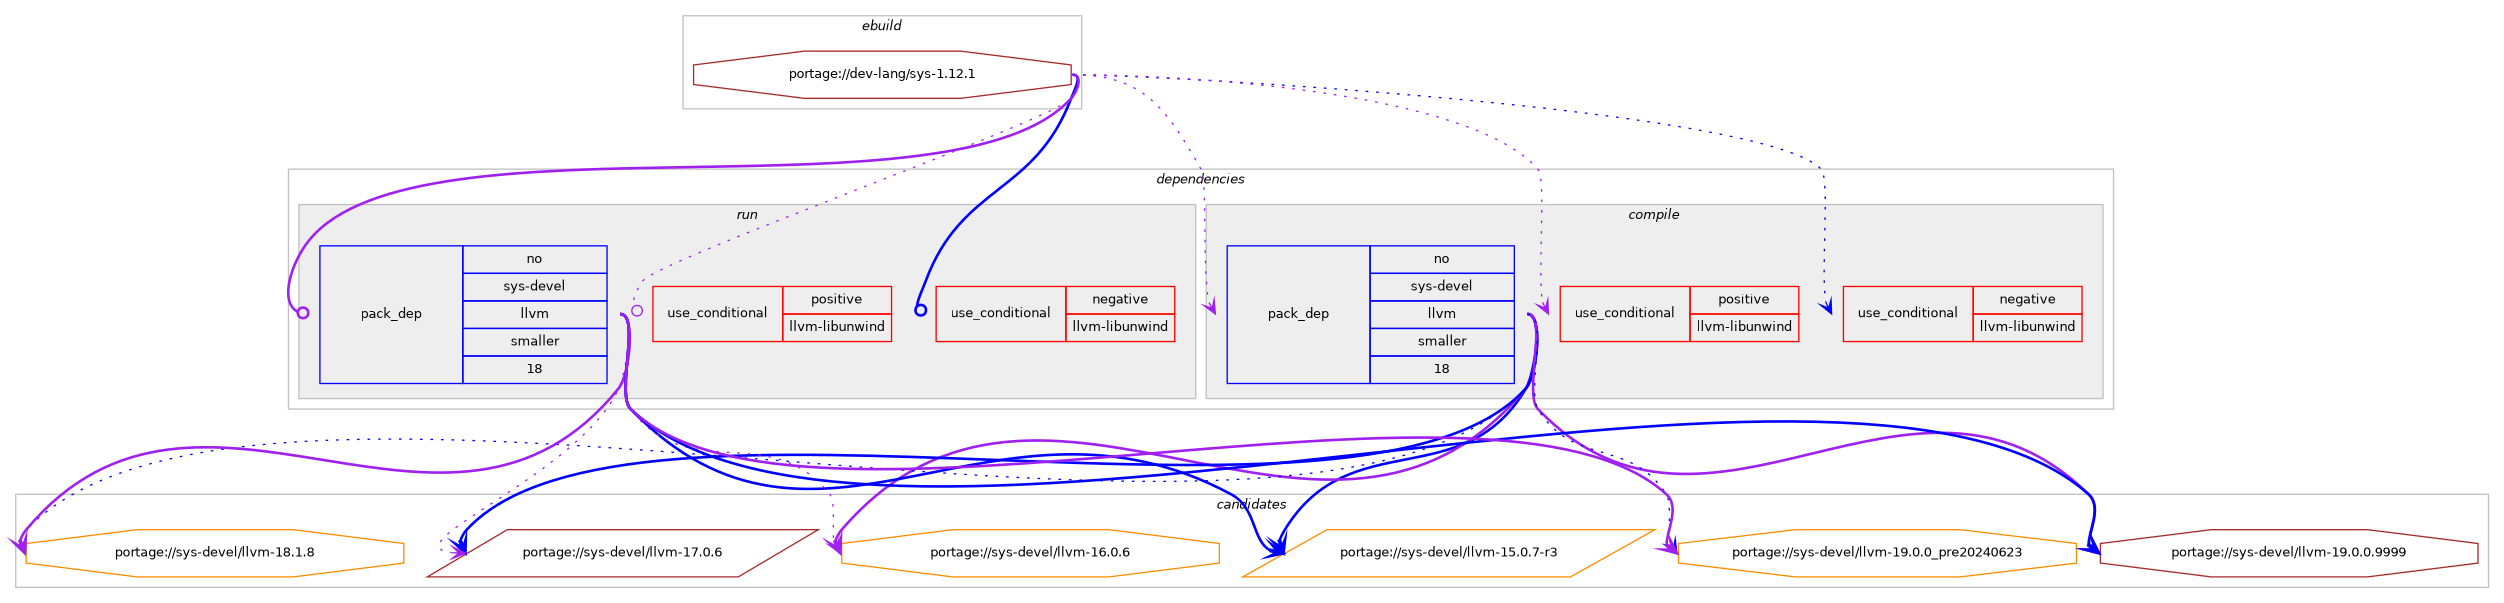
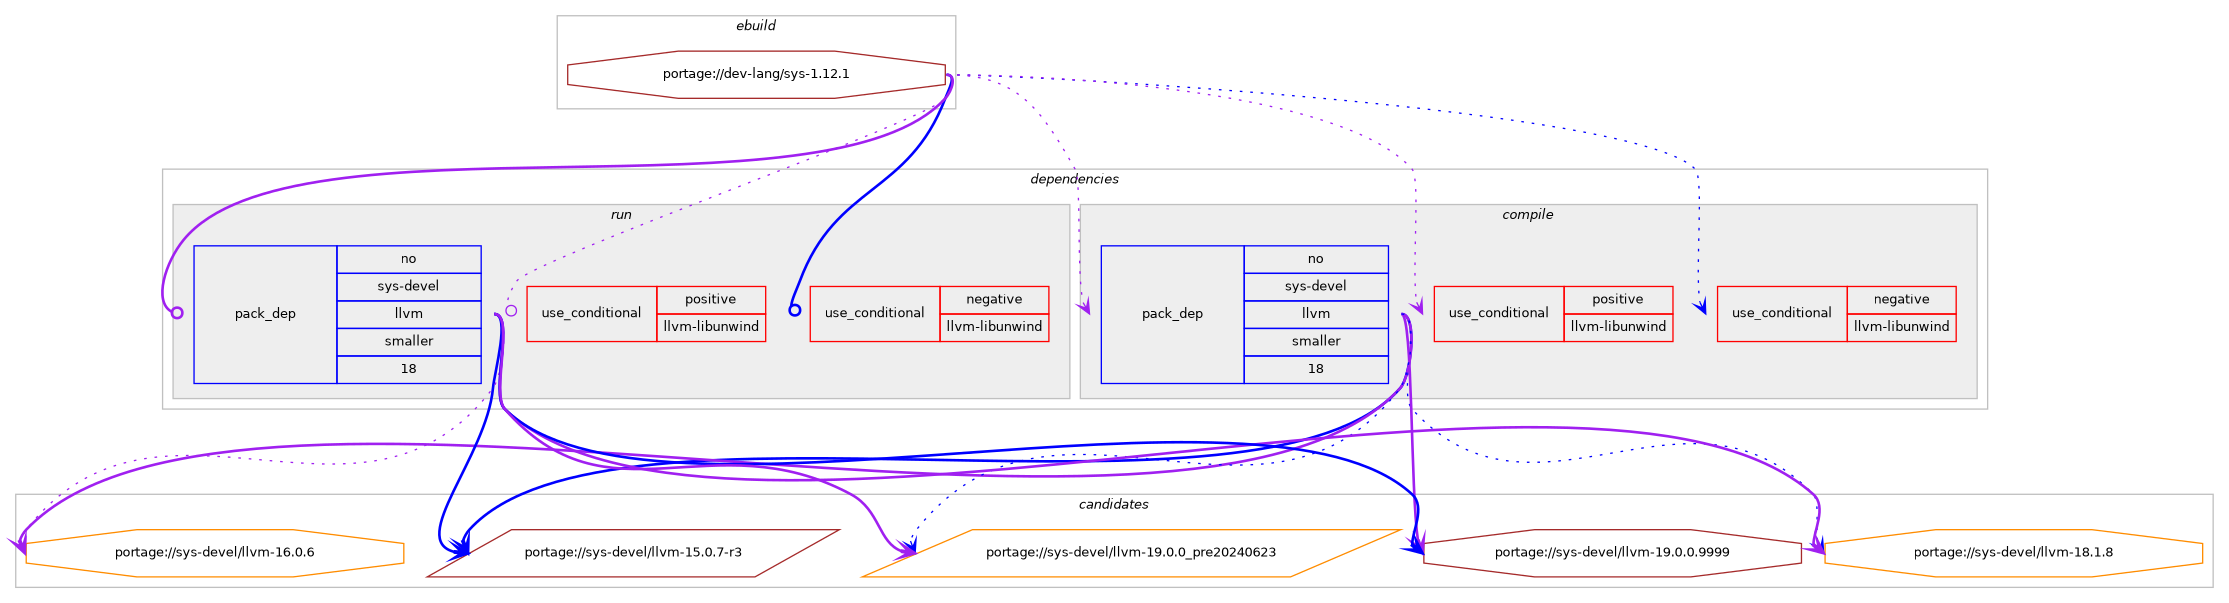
node "portage://sys-devel/llvm-17.0.6": removed
node "portage://sys-devel/llvm-15.0.7-r3": color darkorange -> brown
node "portage://sys-devel/llvm-19.0.0_pre20240623": shape octagon -> parallelogram
